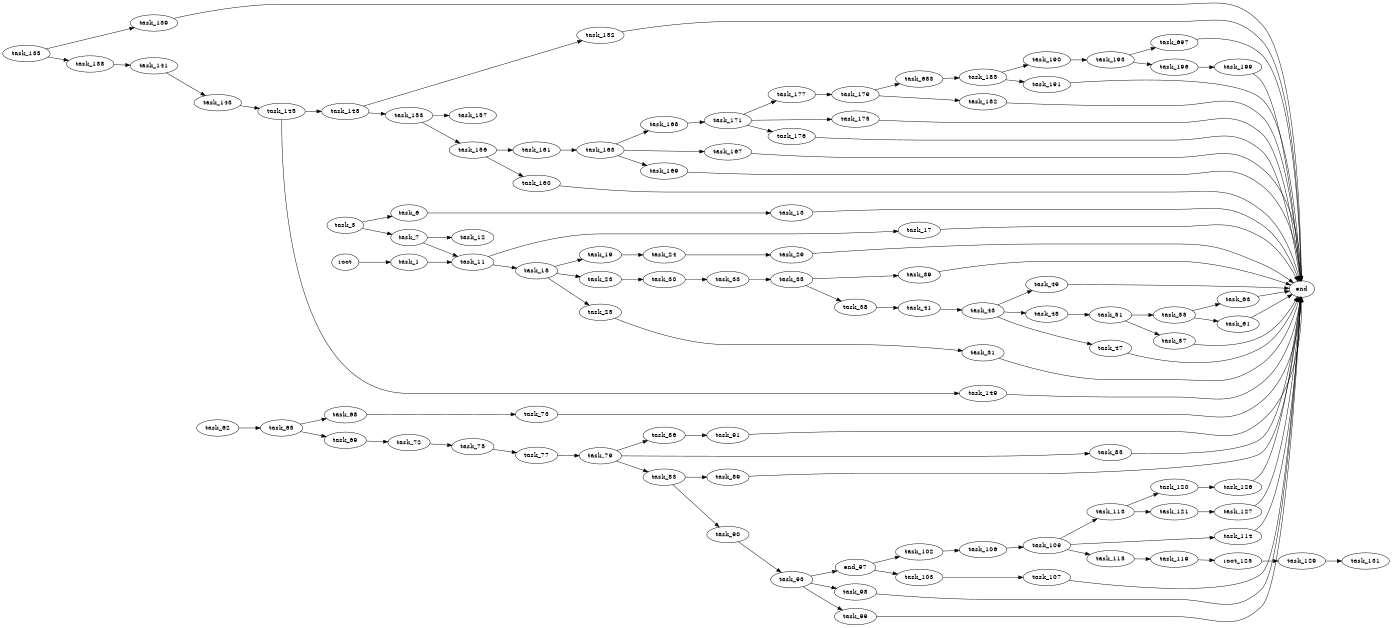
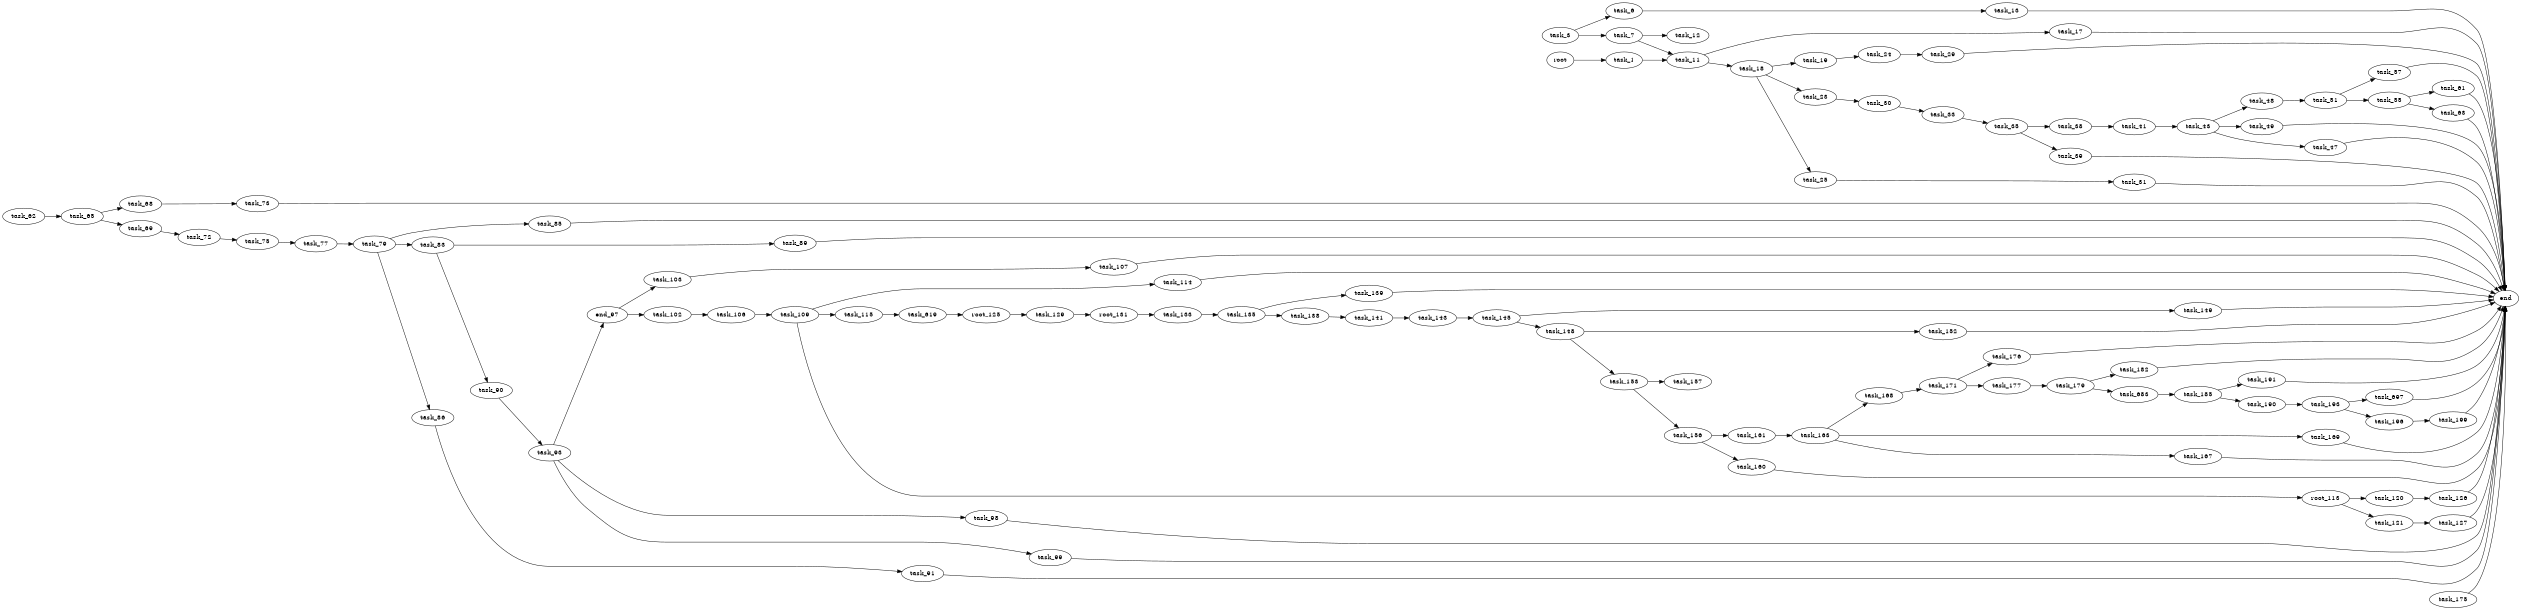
edge "task_171" -> "task_175": removed
node "task_133": added
node "task_113": label "task_113" -> "root_113"
node "task_119": label "task_119" -> "task_619"
node "task_131": label "task_131" -> "root_131"
